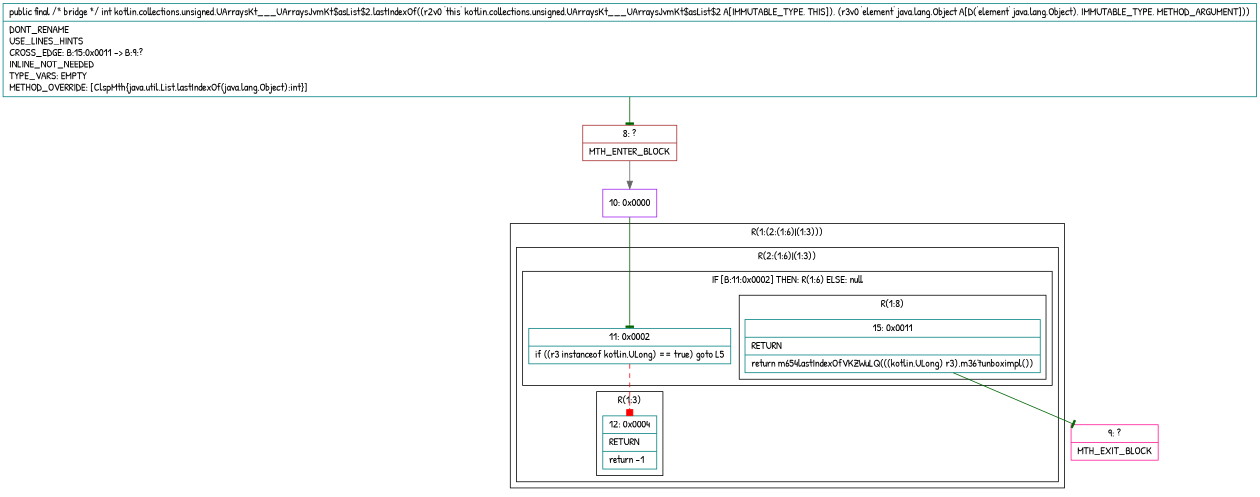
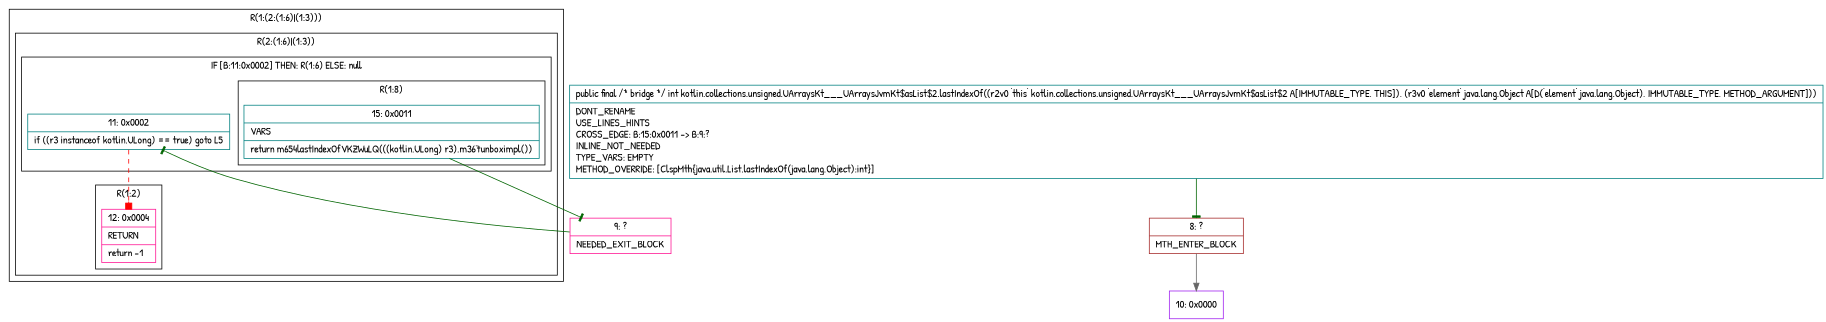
edge "10: 0x0000" -> "11: 0x0002": now "9: ?" -> "11: 0x0002"
node "15: 0x0011": text "RETURN" -> "VARS"
cluster "R(1:3)": label "R(1:3)" -> "R(1:2)"
node "12: 0x0004": color teal -> deeppink
node "9: ?": text "MTH_EXIT_BLOCK" -> "NEEDED_EXIT_BLOCK"
